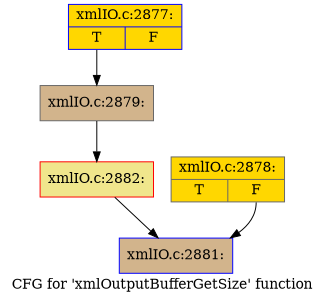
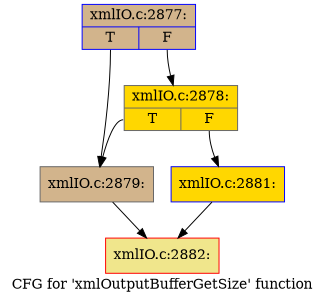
node "xmlIO.c:2877:": fillcolor gold -> tan
edge "xmlIO.c:2877:" -> "xmlIO.c:2878:": added
edge "xmlIO.c:2878:" -> "xmlIO.c:2879:": added
edge "xmlIO.c:2882:" -> "xmlIO.c:2881:": reversed
node "xmlIO.c:2881:": fillcolor tan -> gold
